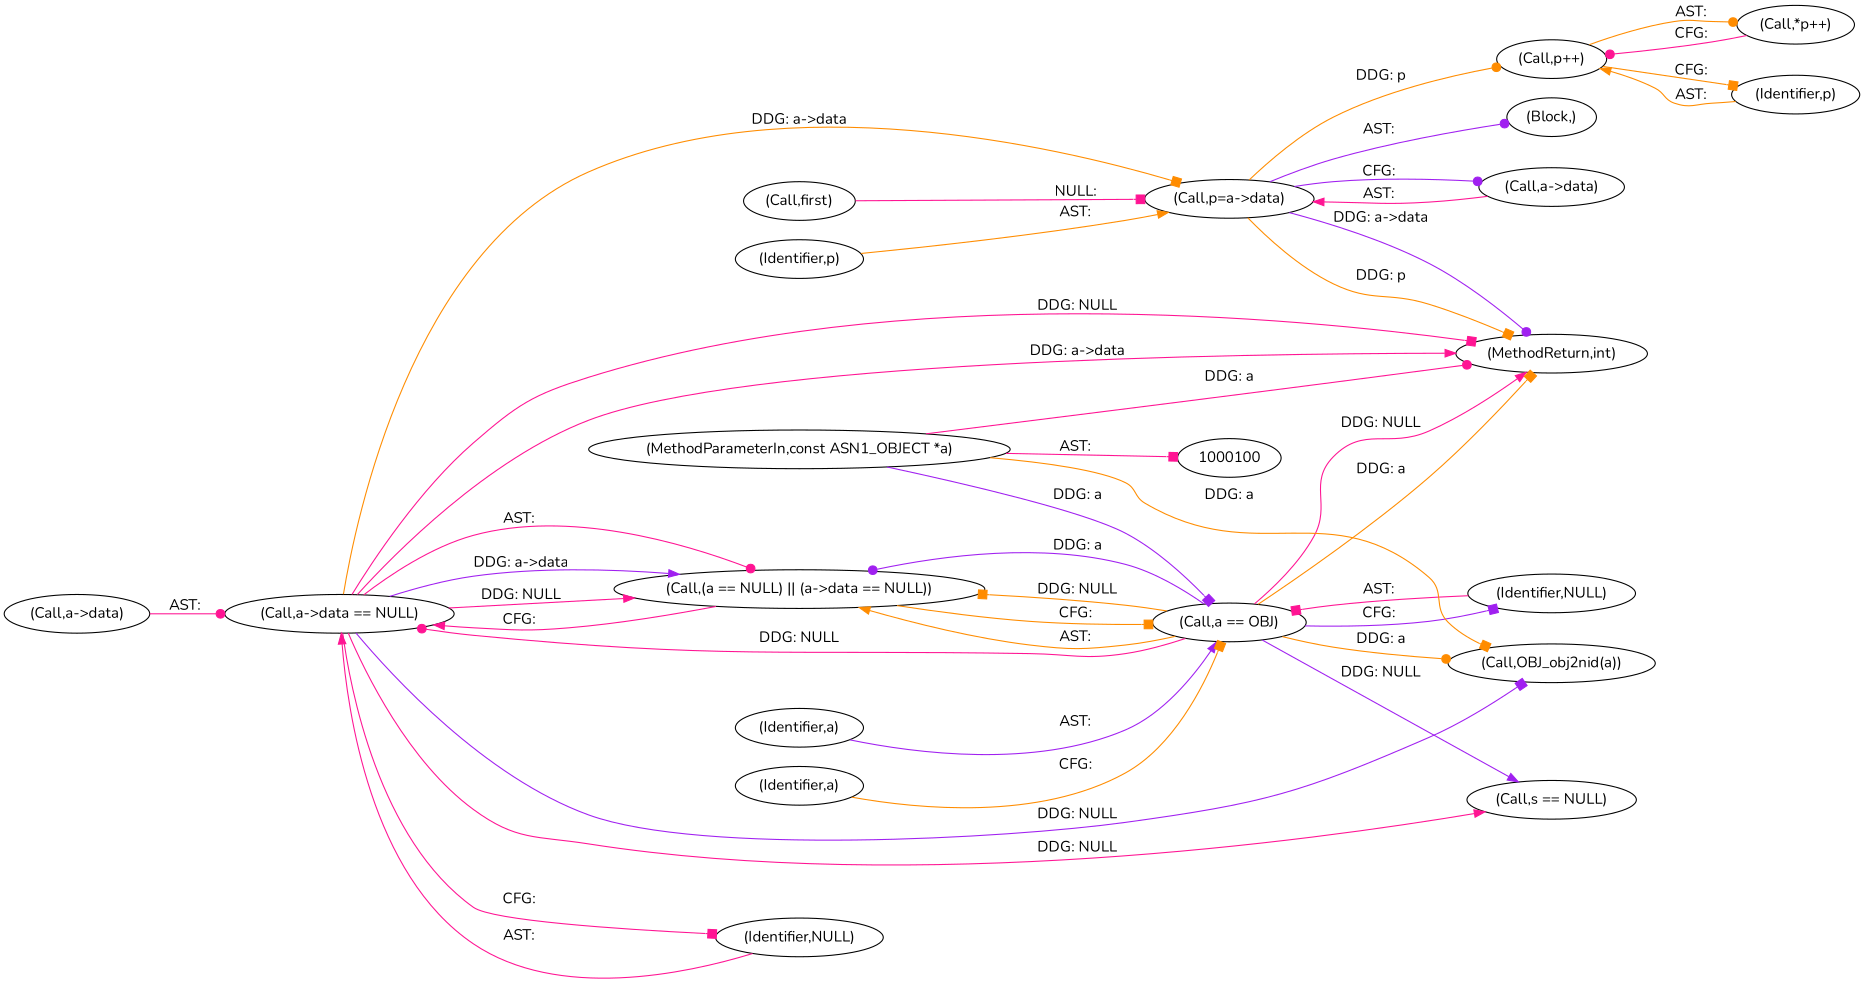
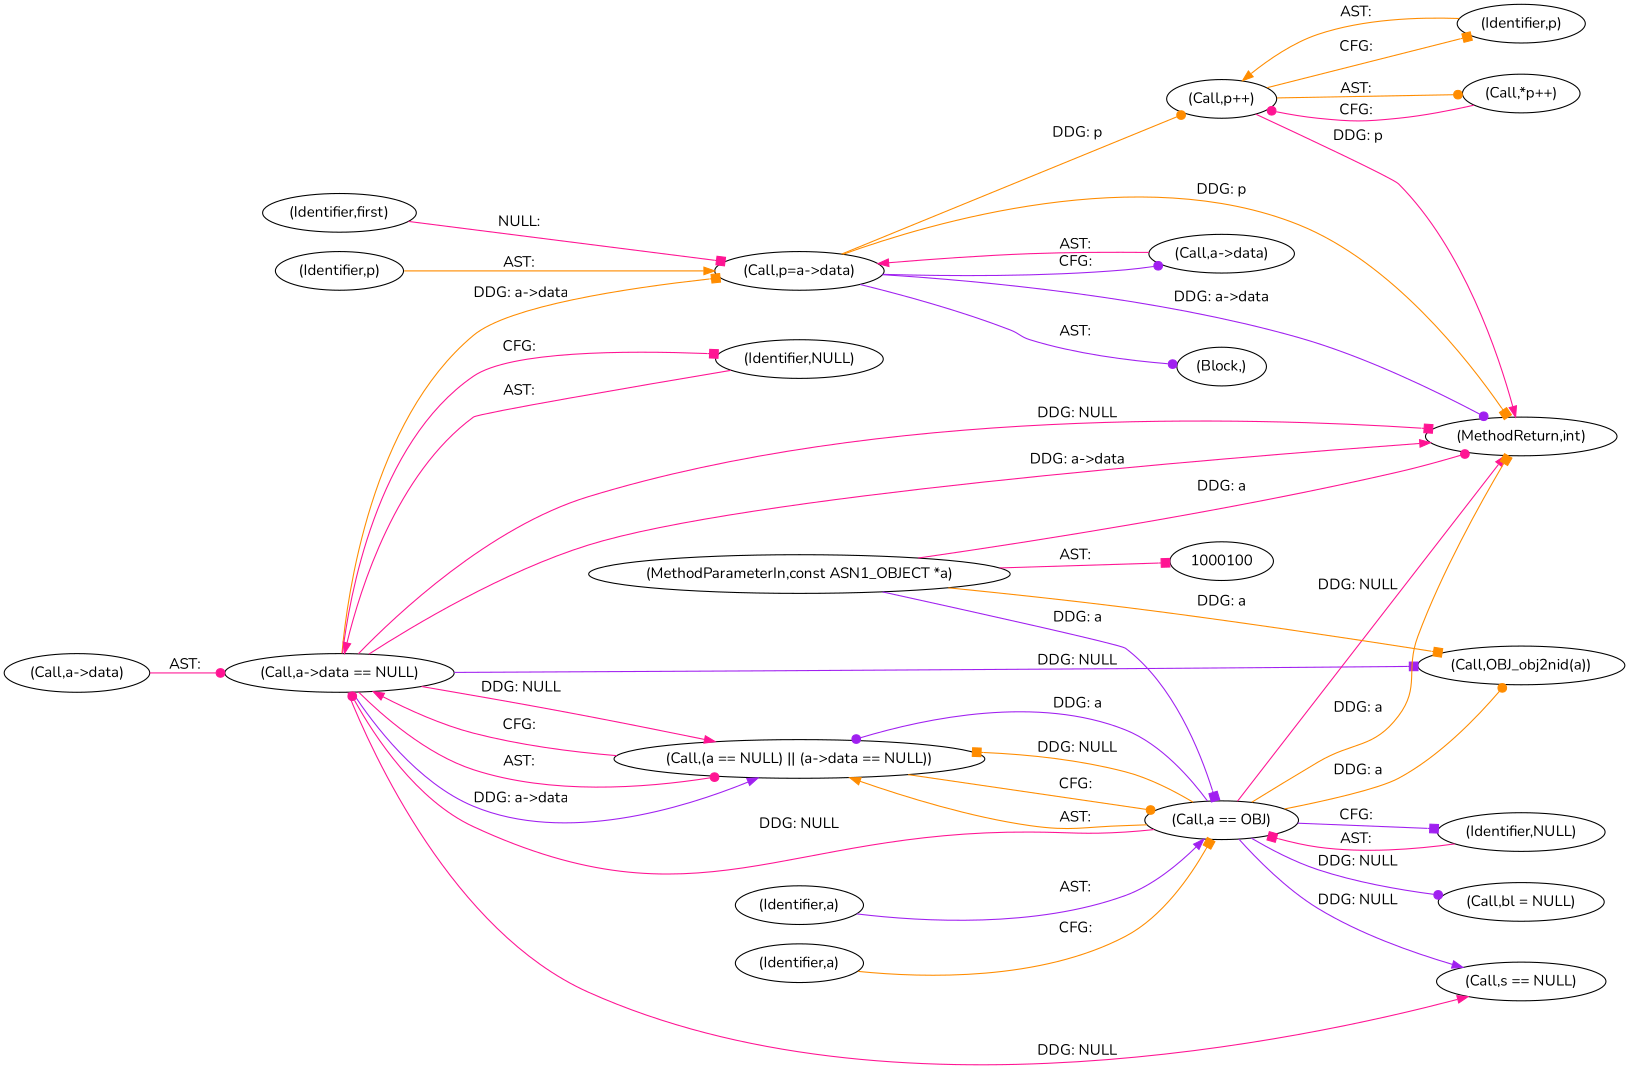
node "(Call,first)": label "(Call,first)" -> "(Identifier,first)"
edge "(Call,p++)" -> "(MethodReturn,int)": added, label "DDG: p"
edge "(Call,(a == NULL) || (a->data == NULL))" -> "(Call,a == OBJ)": arrowhead box -> dot
node "(Call,bl = NULL)": added
